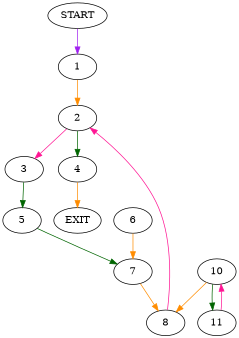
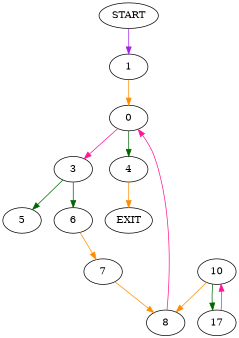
node "2": label "2" -> "0"
edge "3" -> "6": added
edge "5" -> "7": removed
node "11": label "11" -> "17"
